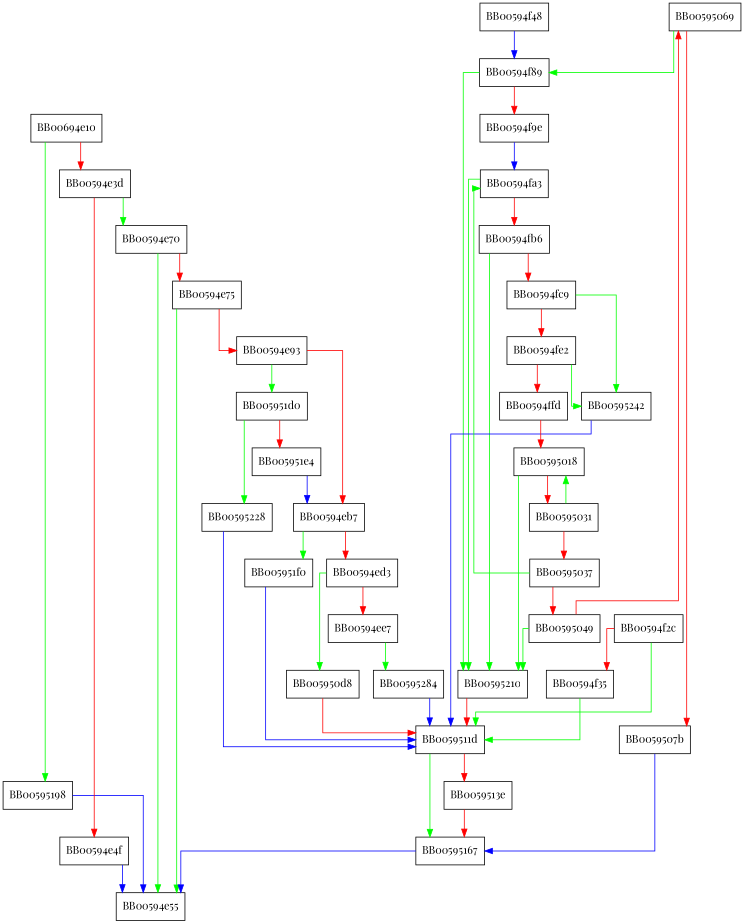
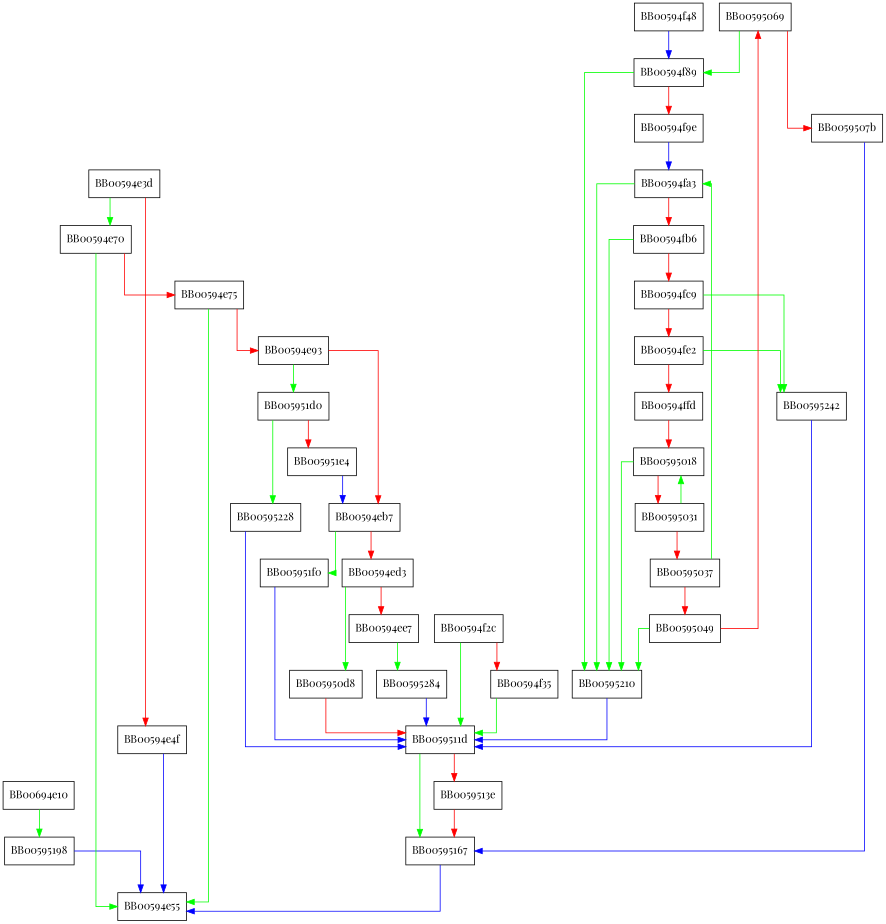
edge "BB00694e10" -> "BB00594e3d": removed
edge "BB00595210" -> "BB0059511d": color red -> blue
